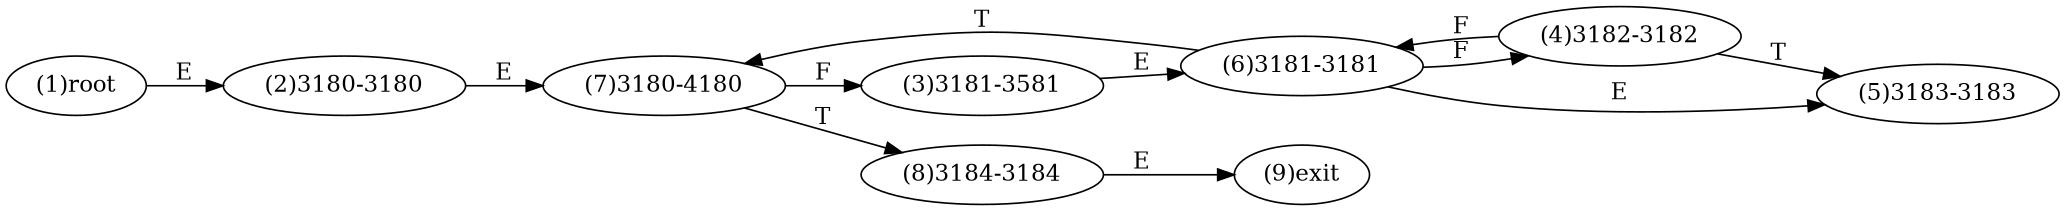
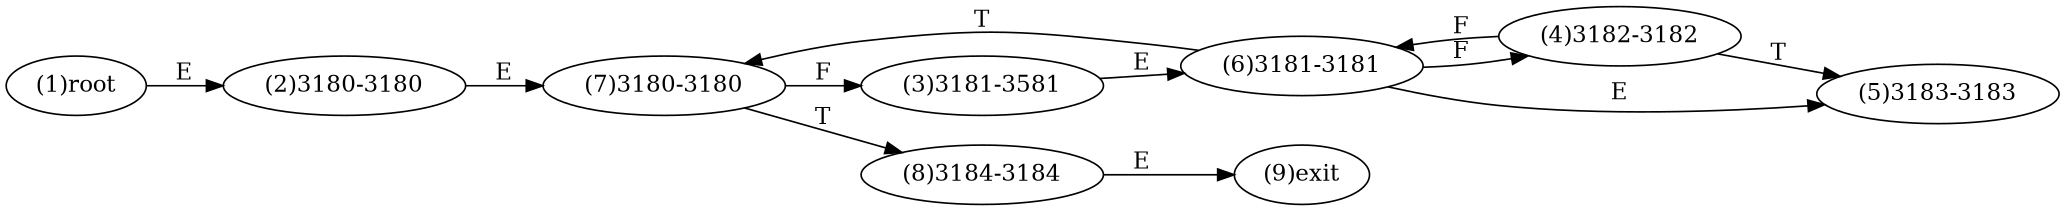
node "(7)3180-4180": label "(7)3180-4180" -> "(7)3180-3180"
